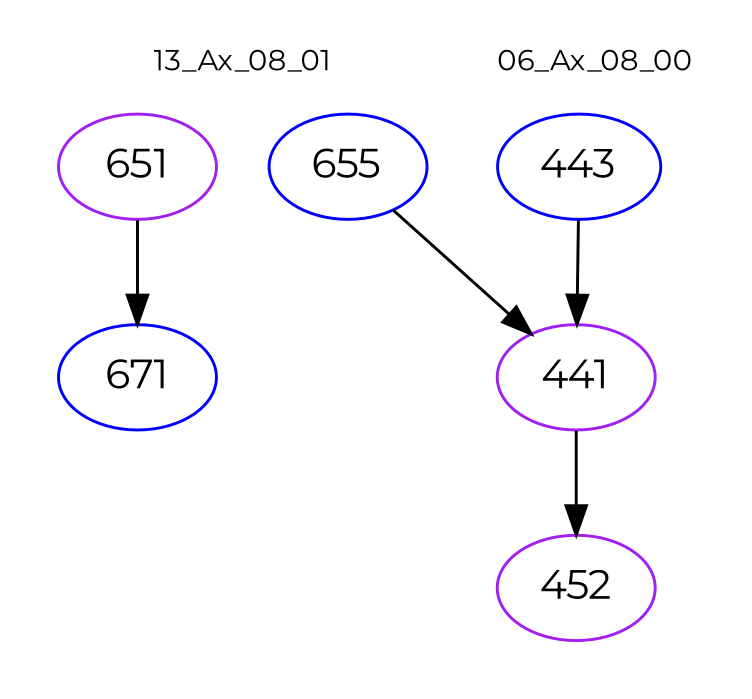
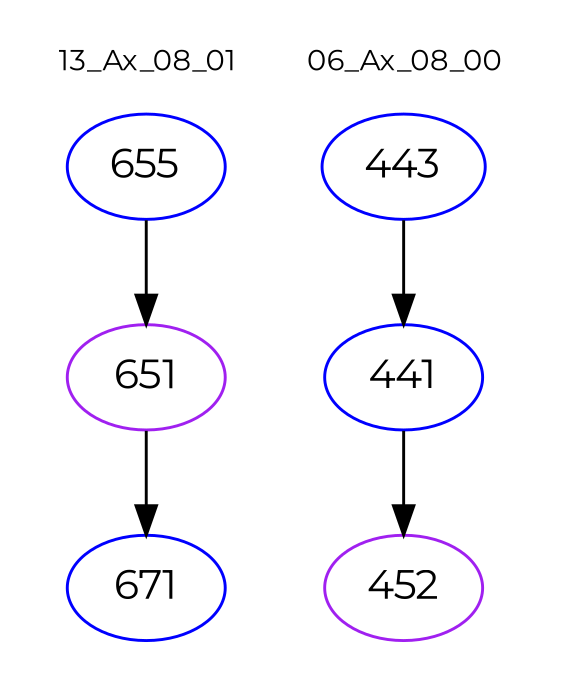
edge "655" -> "441": now "655" -> "651"
node "441": color purple -> blue
